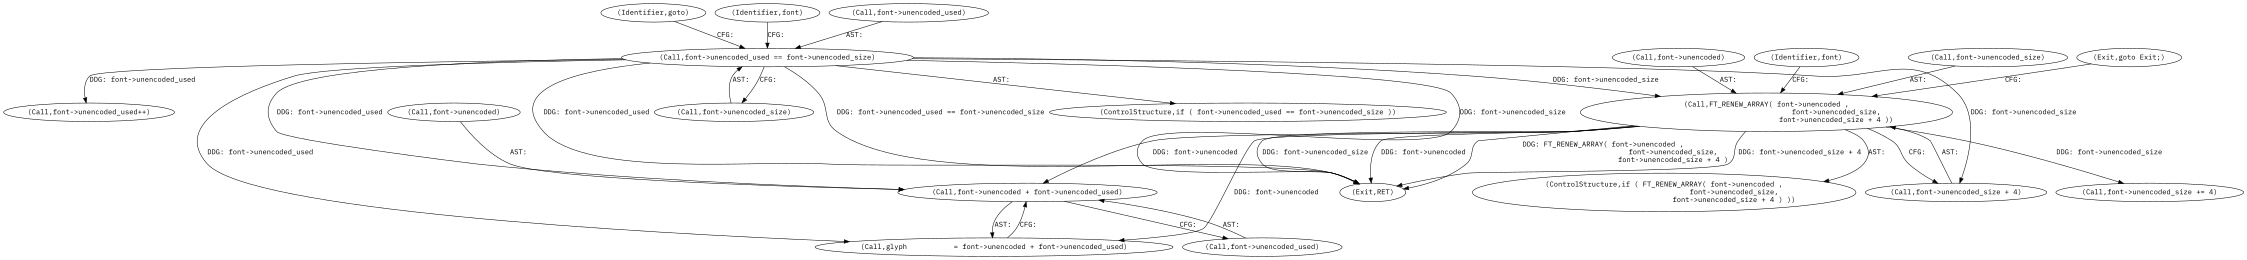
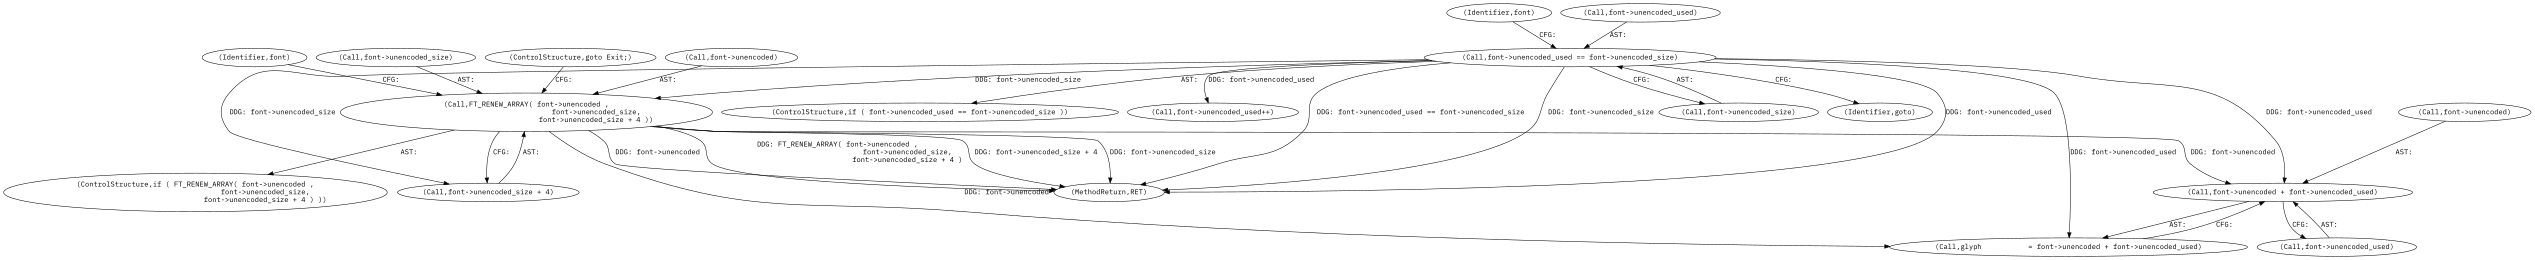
edge "(Identifier,goto)" -> "(Call,font->unencoded_used == font->unencoded_size)": reversed
node "(Exit,goto Exit;)": label "(Exit,goto Exit;)" -> "(ControlStructure,goto Exit;)"
node "(Exit,RET)": label "(Exit,RET)" -> "(MethodReturn,RET)"
node "(Call,font->unencoded_size += 4)": removed
